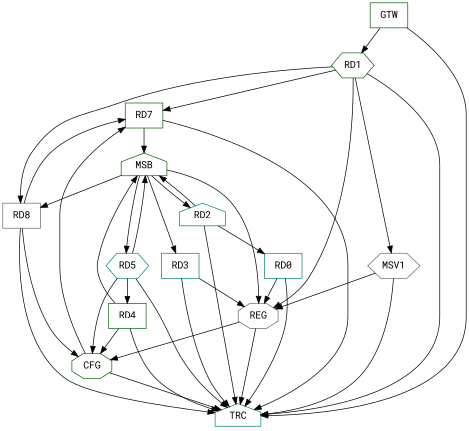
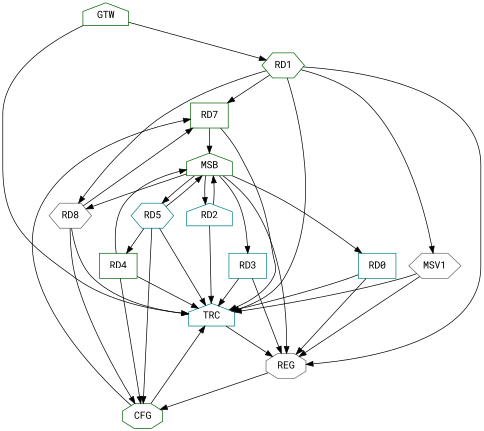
node "GTW": shape box -> house
node "RD8": shape box -> hexagon
edge "RD2" -> "RD0": now "MSB" -> "RD0"
edge "REG" -> "TRC": reversed
